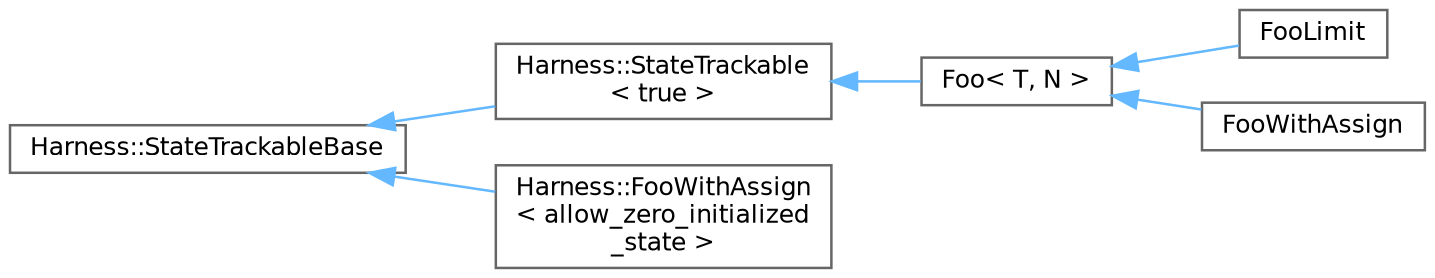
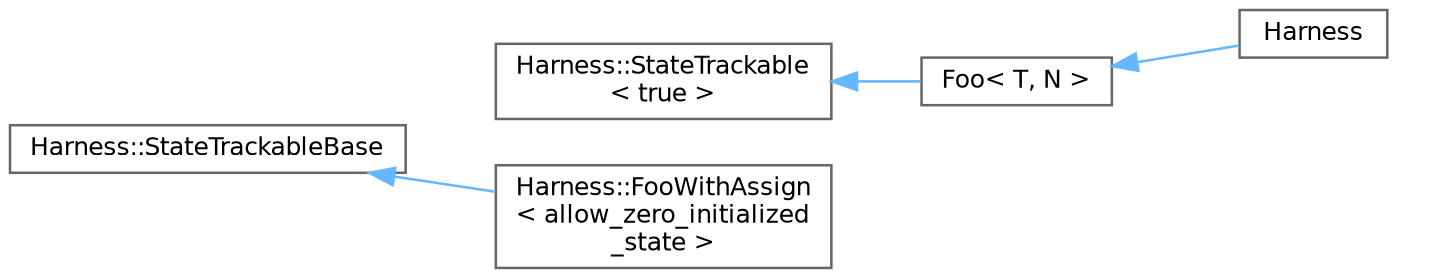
node "FooLimit": label "FooLimit" -> "Harness"
edge "Harness::StateTrackable < true >" -> "Harness::StateTrackableBase": removed
node "FooWithAssign": removed
